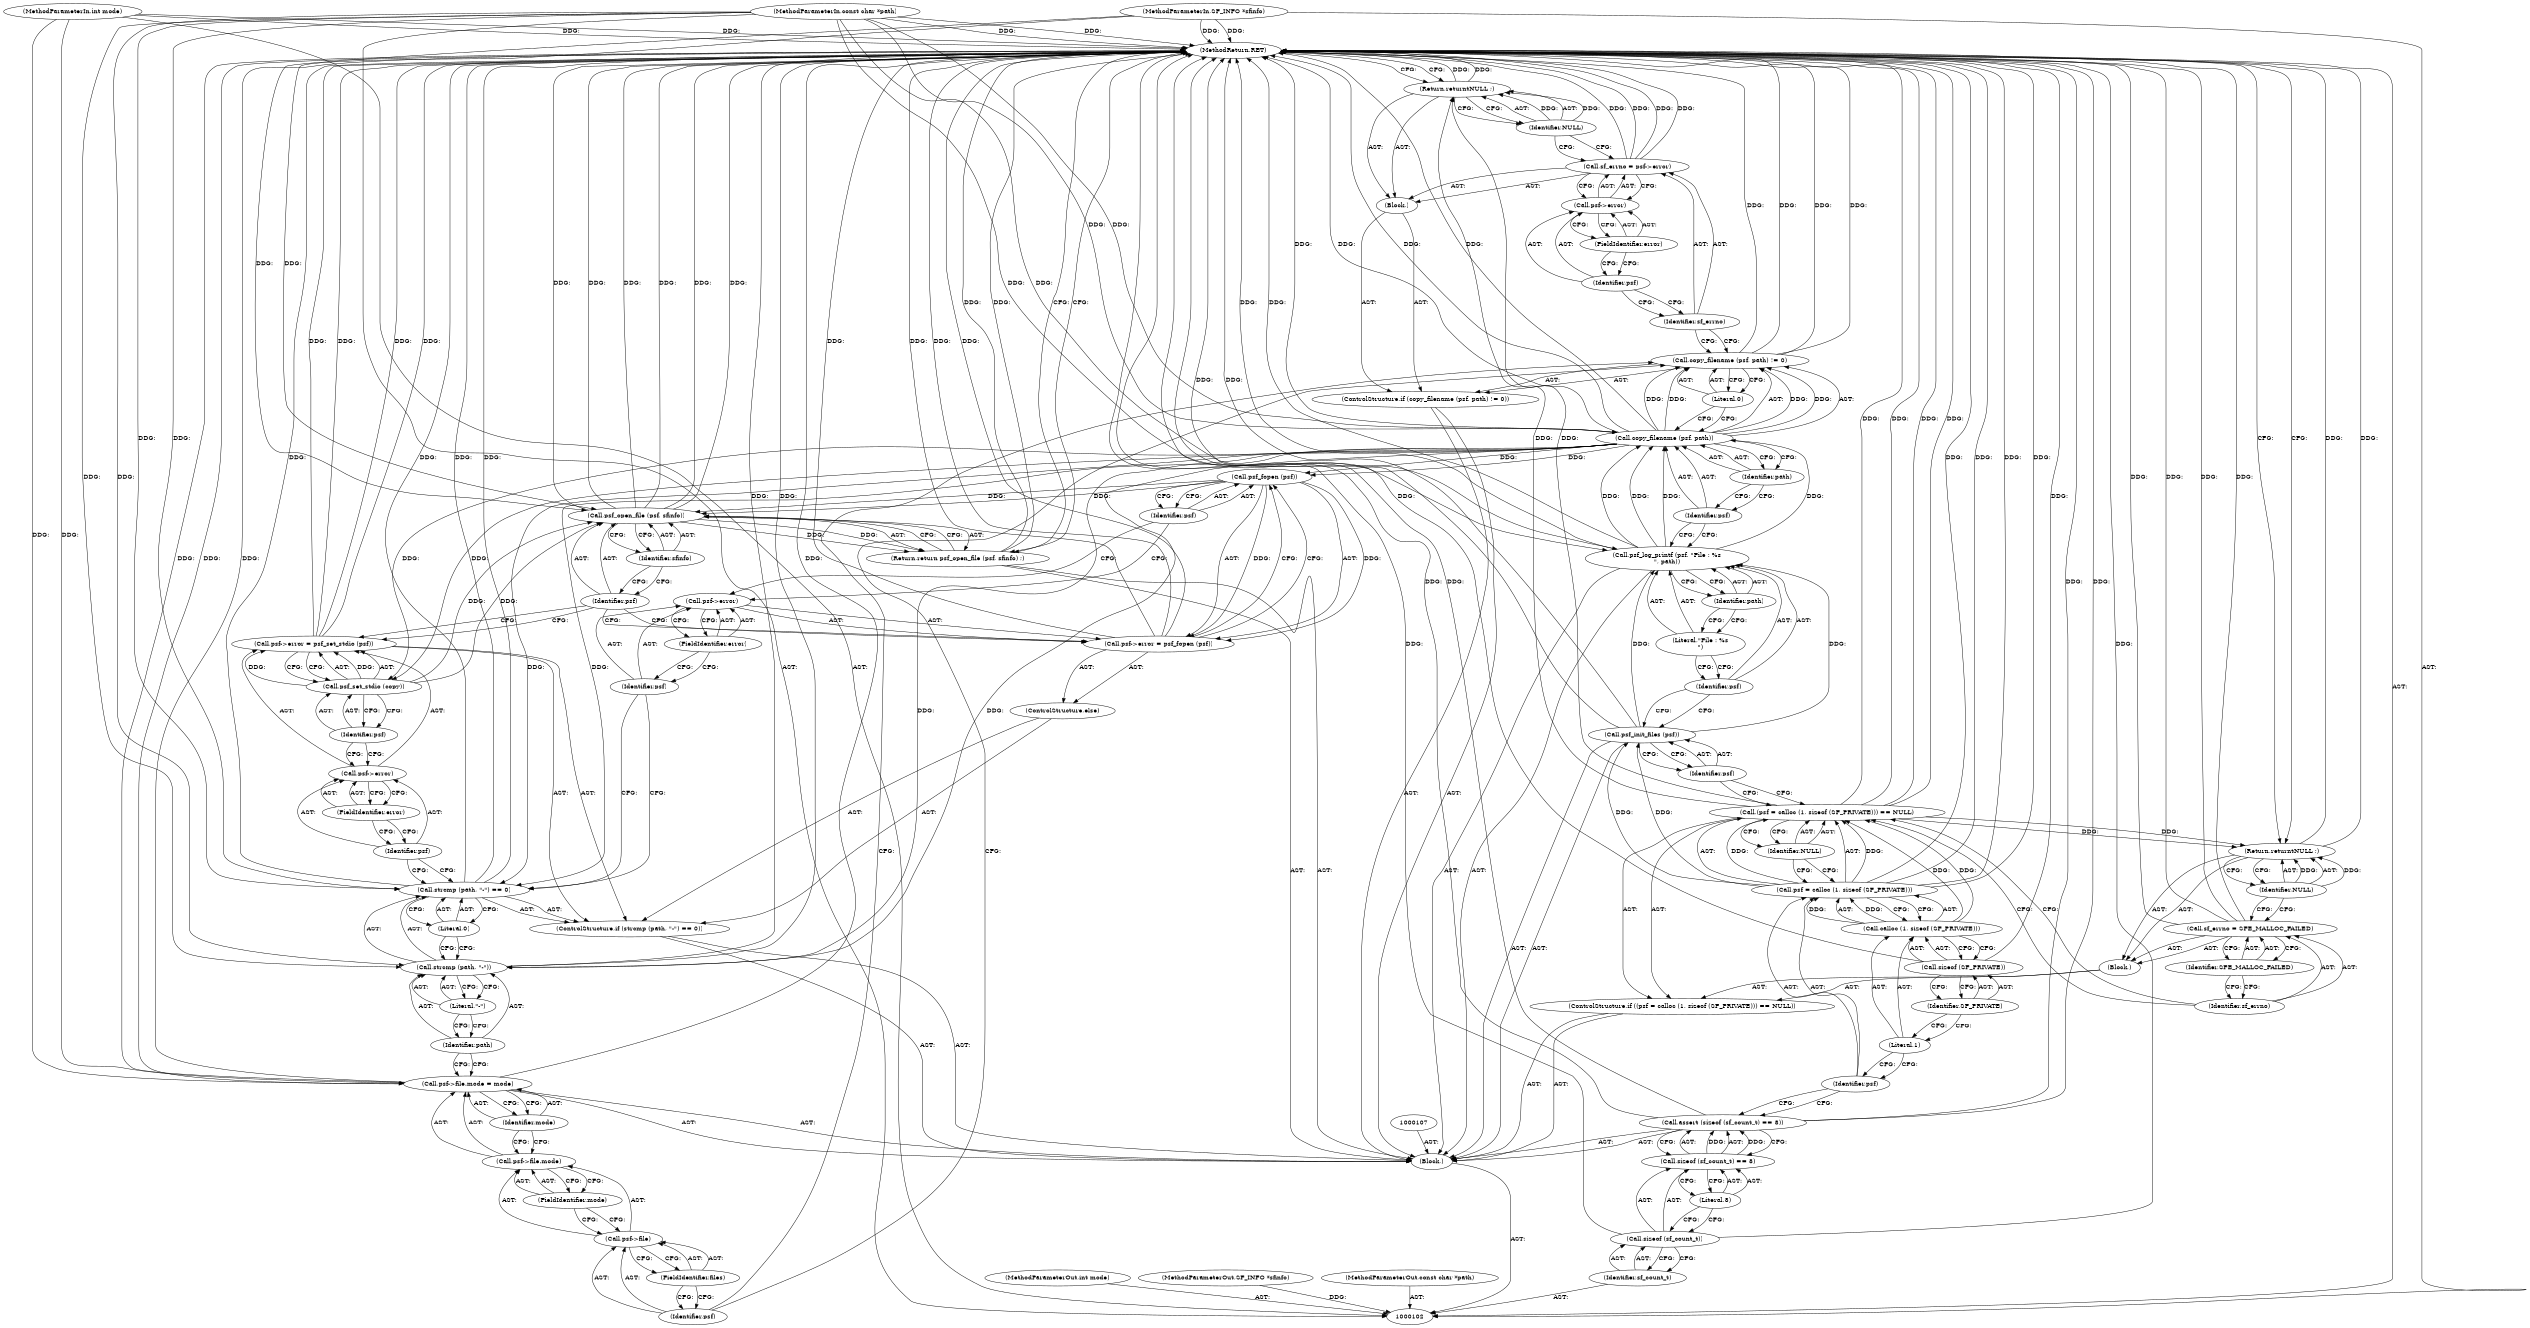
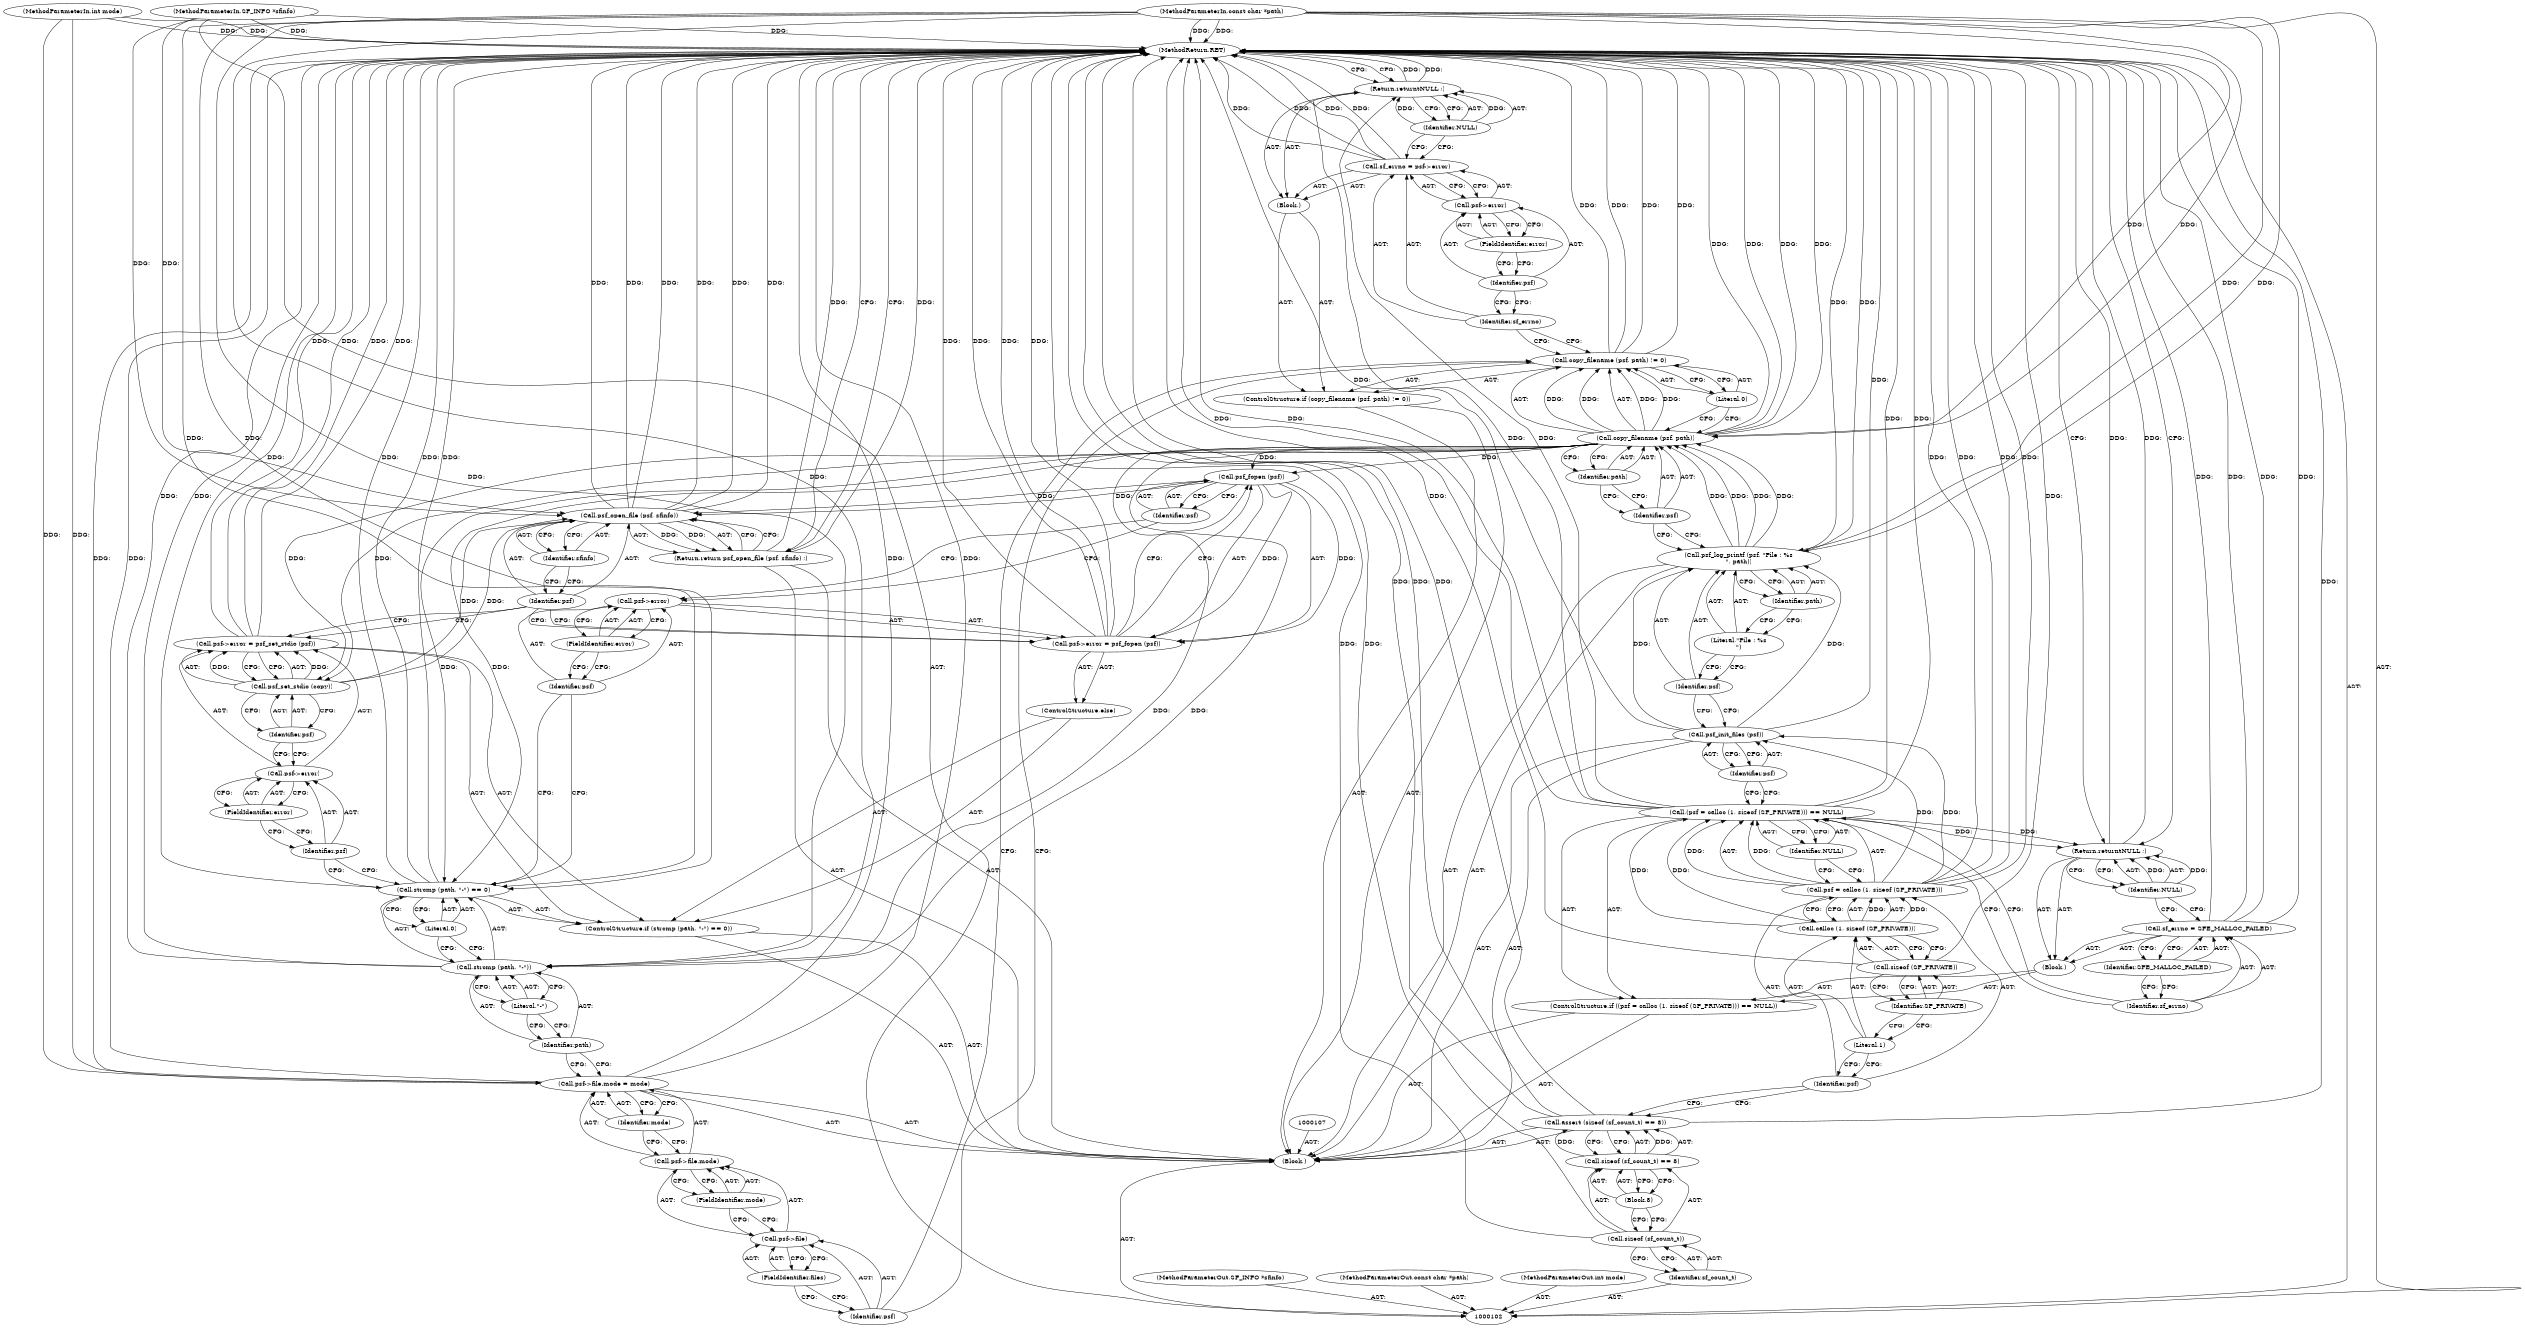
edge "(MethodParameterIn,int mode)" -> "1000102": removed, label "AST:"
node "(Literal,8)": label "(Literal,8)" -> "(Block,8)"
edge "(MethodParameterOut,SF_INFO *sfinfo)" -> "1000102": label "DDG: " -> "AST: "
